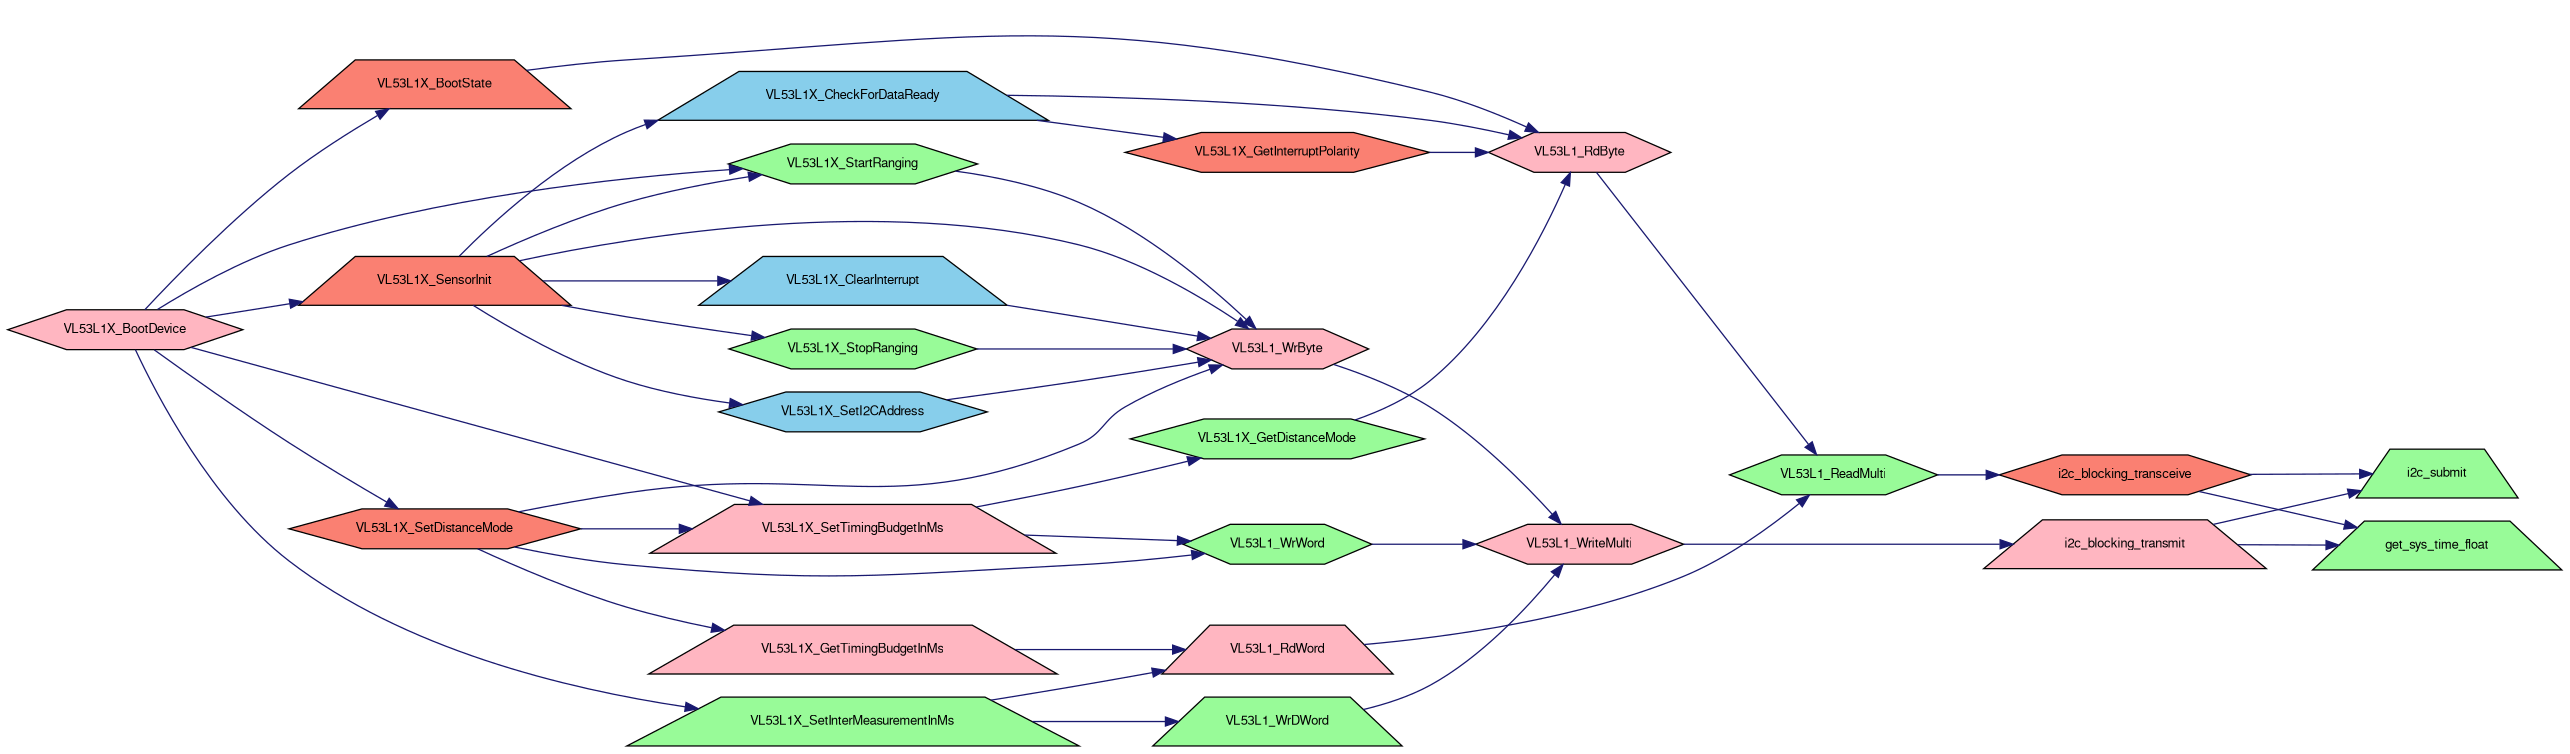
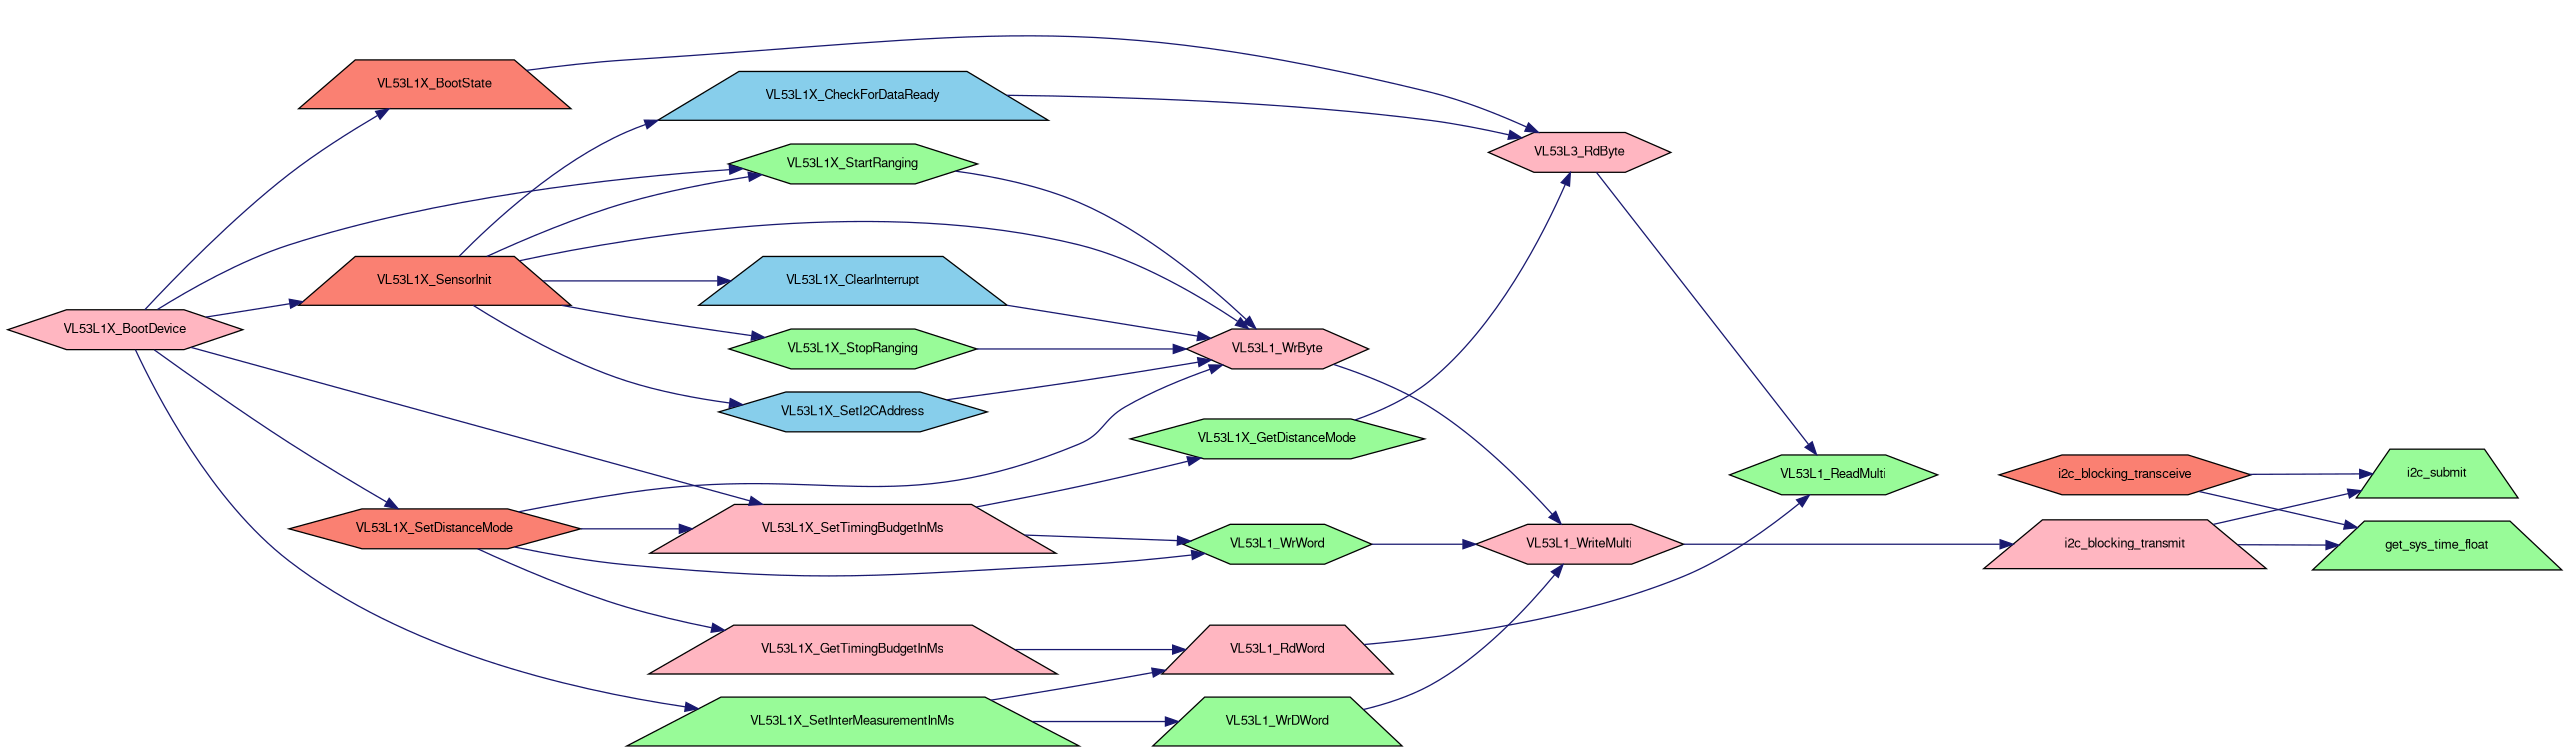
node "VL53L1X_GetInterruptPolarity": removed
node "VL53L1_RdByte": label "VL53L1_RdByte" -> "VL53L3_RdByte"
edge "VL53L1_ReadMulti" -> "i2c_blocking_transceive": removed
